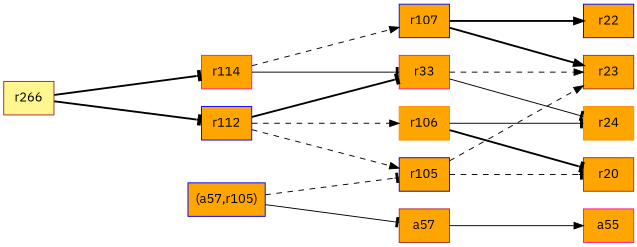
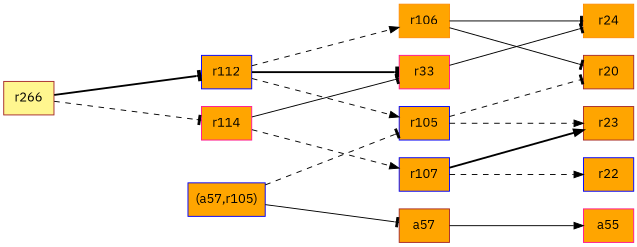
edge "r107" -> "r22": style bold -> dashed
edge "r33" -> "r23": removed
edge "r266" -> "r114": style bold -> dashed
edge "r106" -> "r20": style bold -> solid
